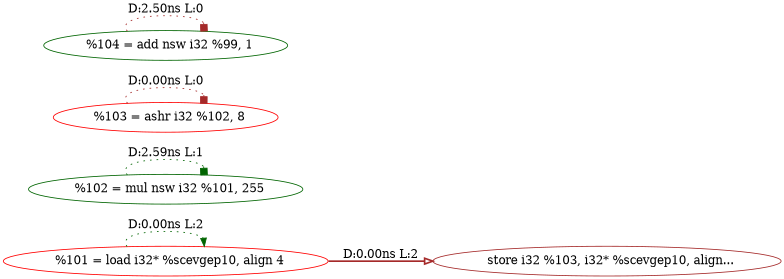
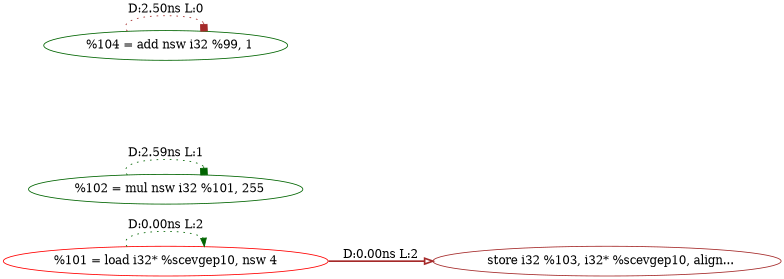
node "%103 = ashr i32 %102, 8": removed
node "%101 = load i32* %scevgep10, align 4": label "%101 = load i32* %scevgep10, align 4" -> "%101 = load i32* %scevgep10, nsw 4"
